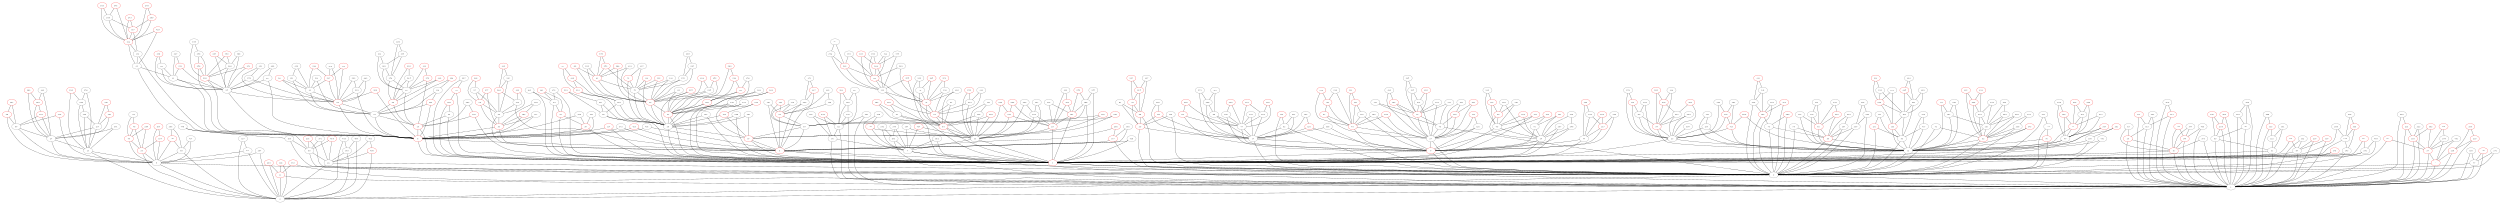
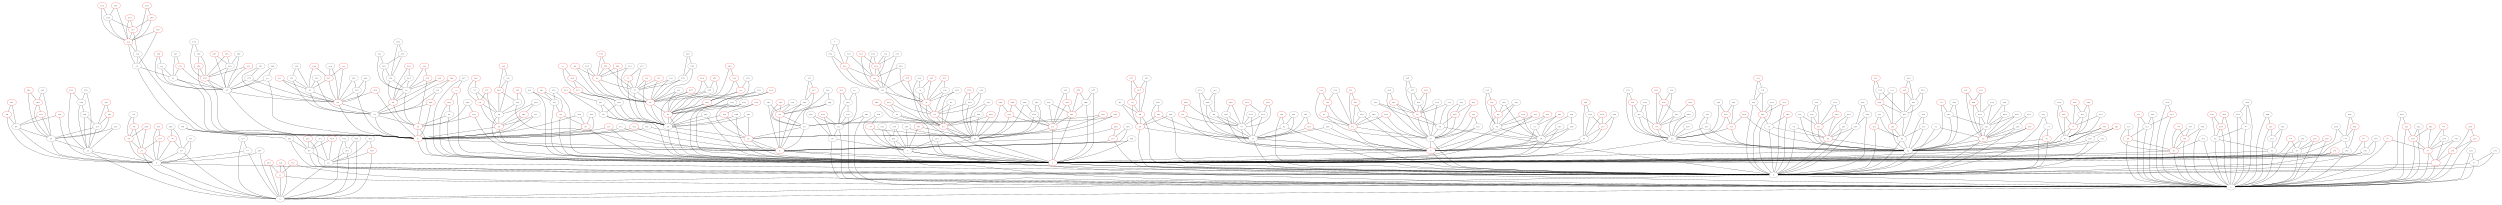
edge "188" -- "69": now "405" -- "69"
node "178": removed
